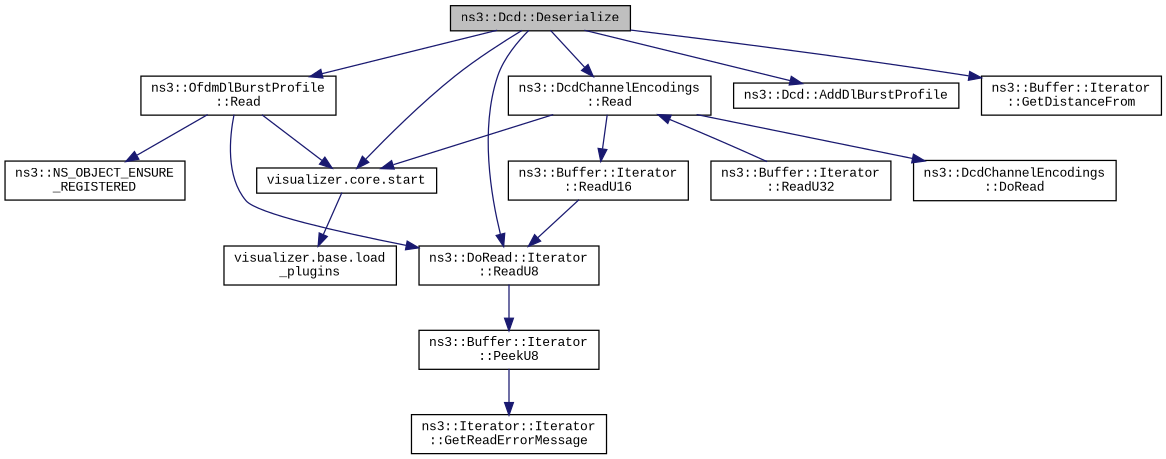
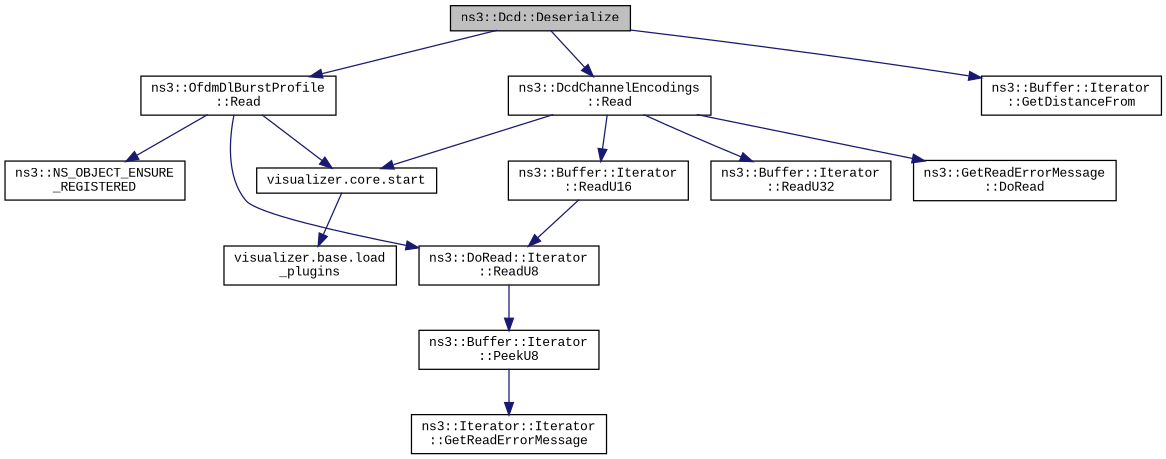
edge "ns3::Dcd::Deserialize" -> "visualizer.core.start": removed
node "ns3::Dcd::AddDlBurstProfile": removed
edge "ns3::Dcd::Deserialize" -> "ns3::DoRead::Iterator ::ReadU8": removed
edge "ns3::Buffer::Iterator ::ReadU32" -> "ns3::DcdChannelEncodings ::Read": reversed
node "ns3::DcdChannelEncodings ::DoRead": label "ns3::DcdChannelEncodings ::DoRead" -> "ns3::GetReadErrorMessage ::DoRead"
